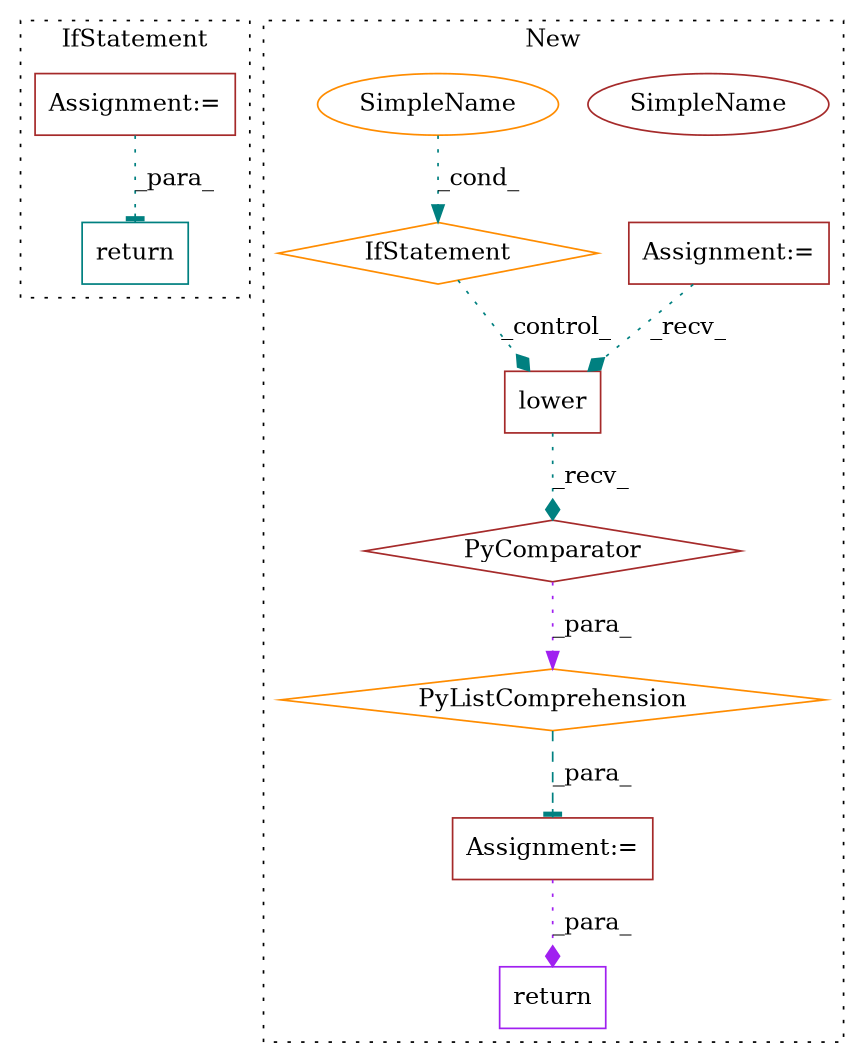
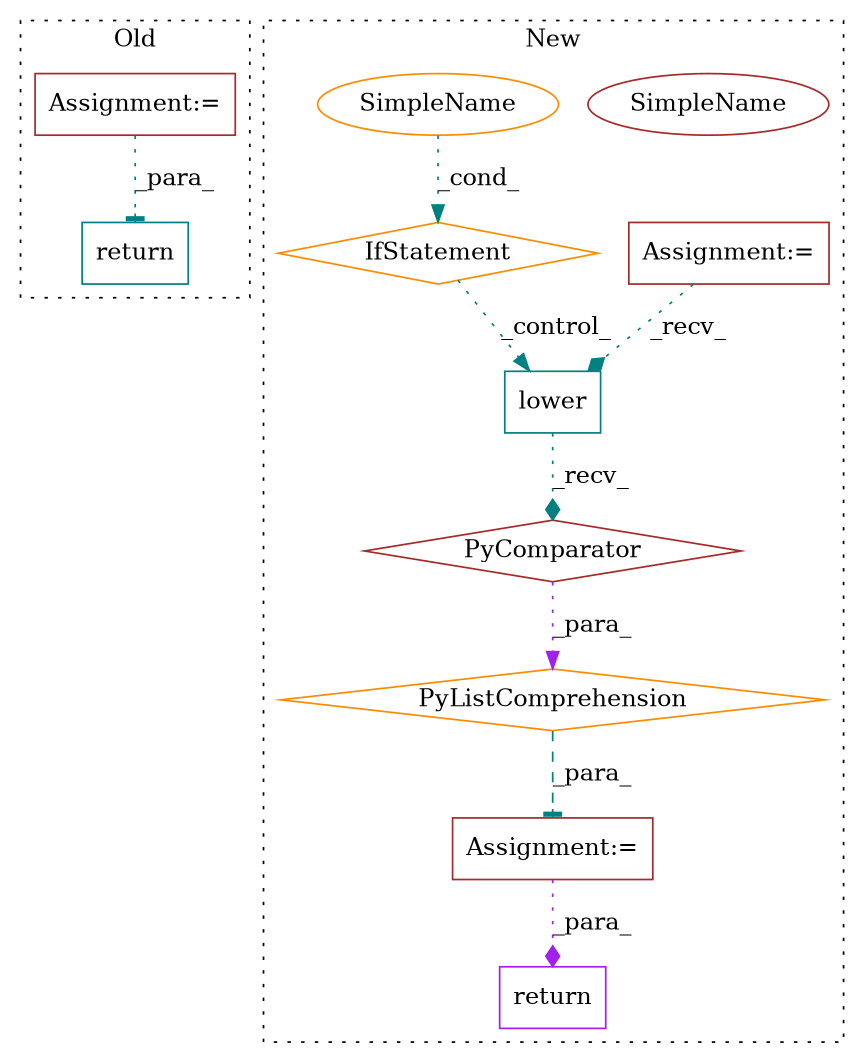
cluster "IfStatement": label "IfStatement" -> "Old"
edge "IfStatement" -> "lower": arrowhead diamond -> normal
node "lower": color brown -> teal
